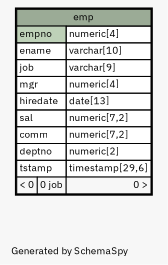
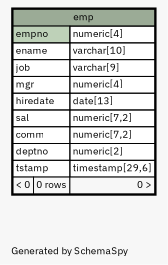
node "emp": text "0 job" -> "0 rows"
